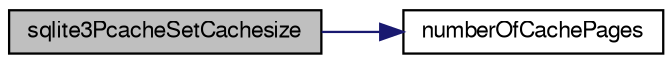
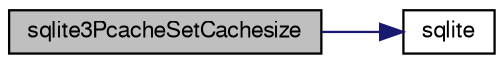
node "numberOfCachePages": label "numberOfCachePages" -> "sqlite"
